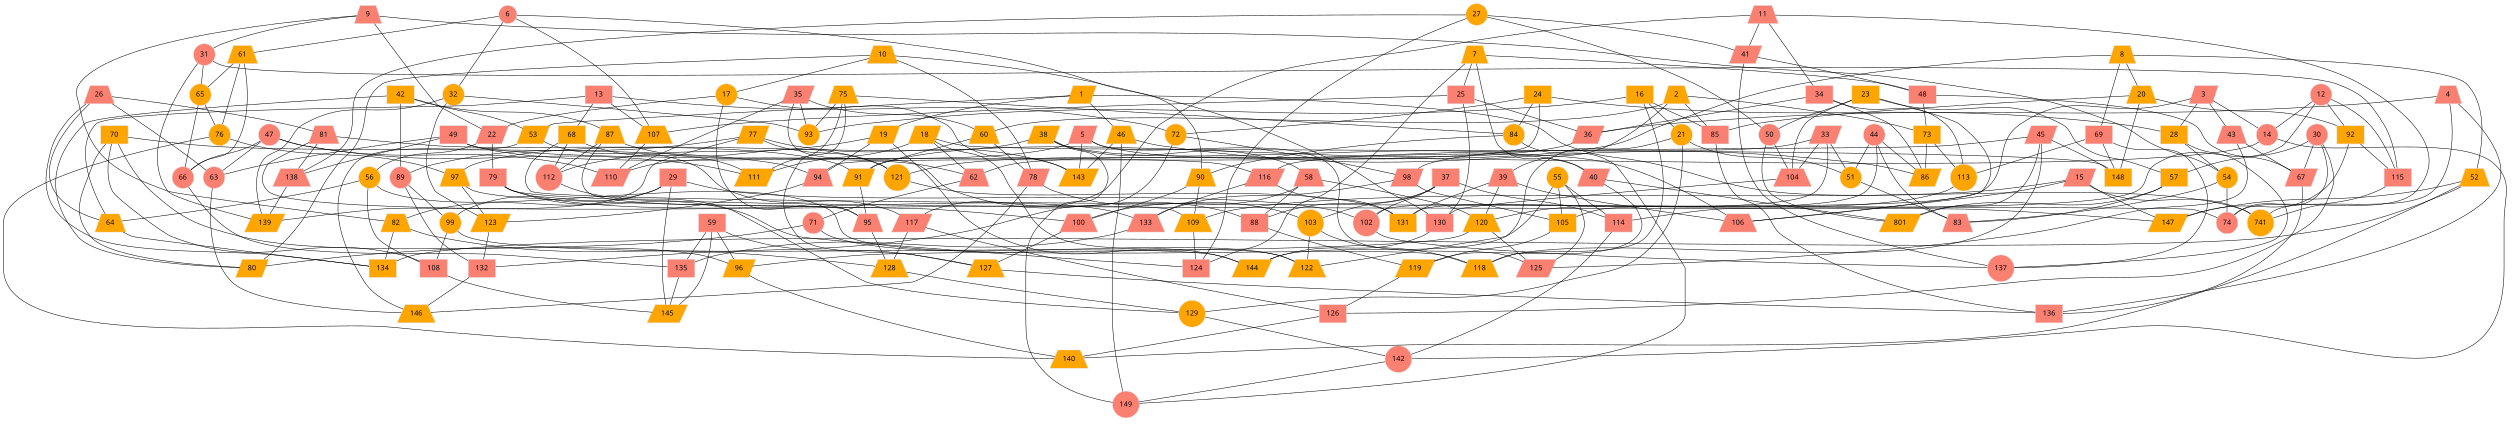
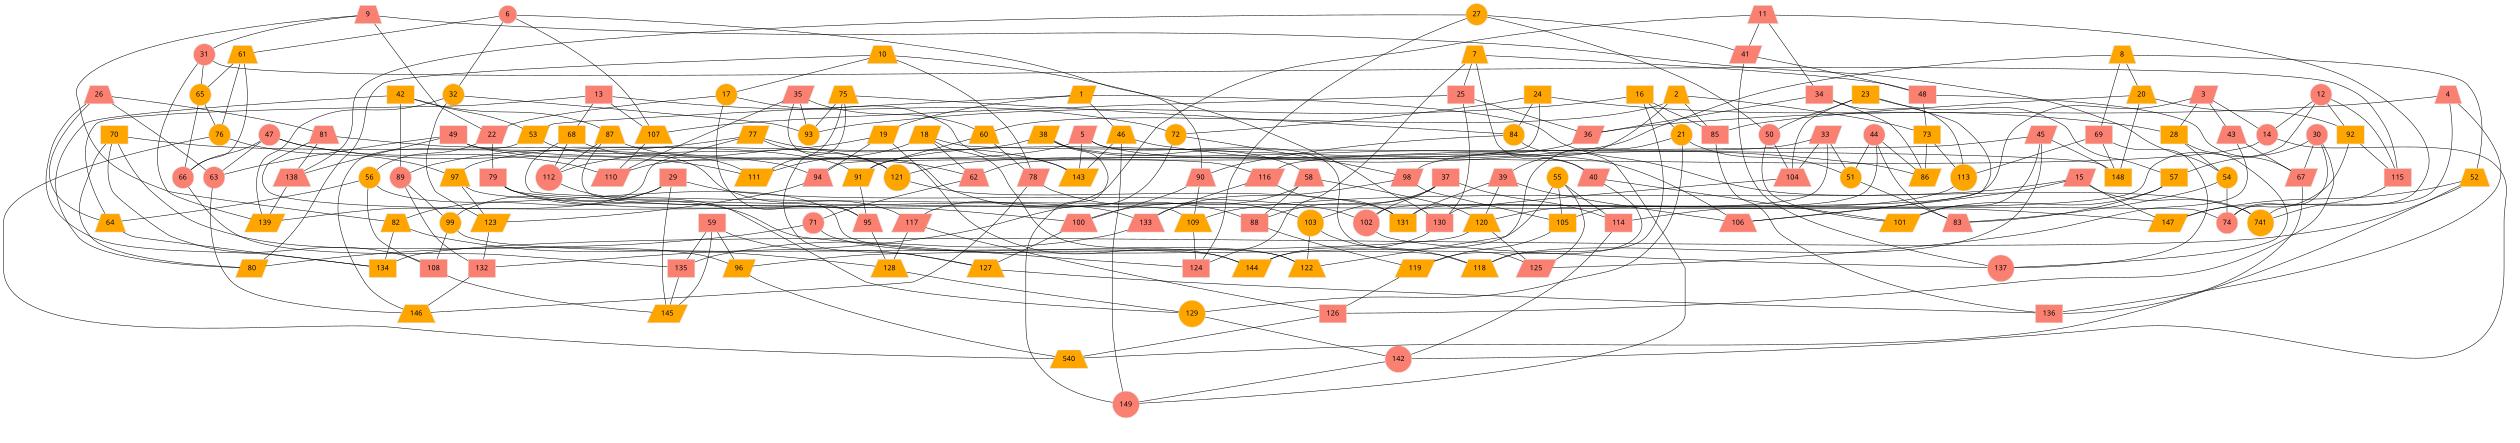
node "90": fillcolor orange -> salmon
node "801": label "801" -> "101"
node "140": label "140" -> "540"
